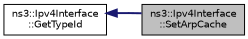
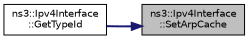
edge "ns3::Ipv4Interface ::SetArpCache" -> "ns3::Ipv4Interface ::GetTypeId": reversed
